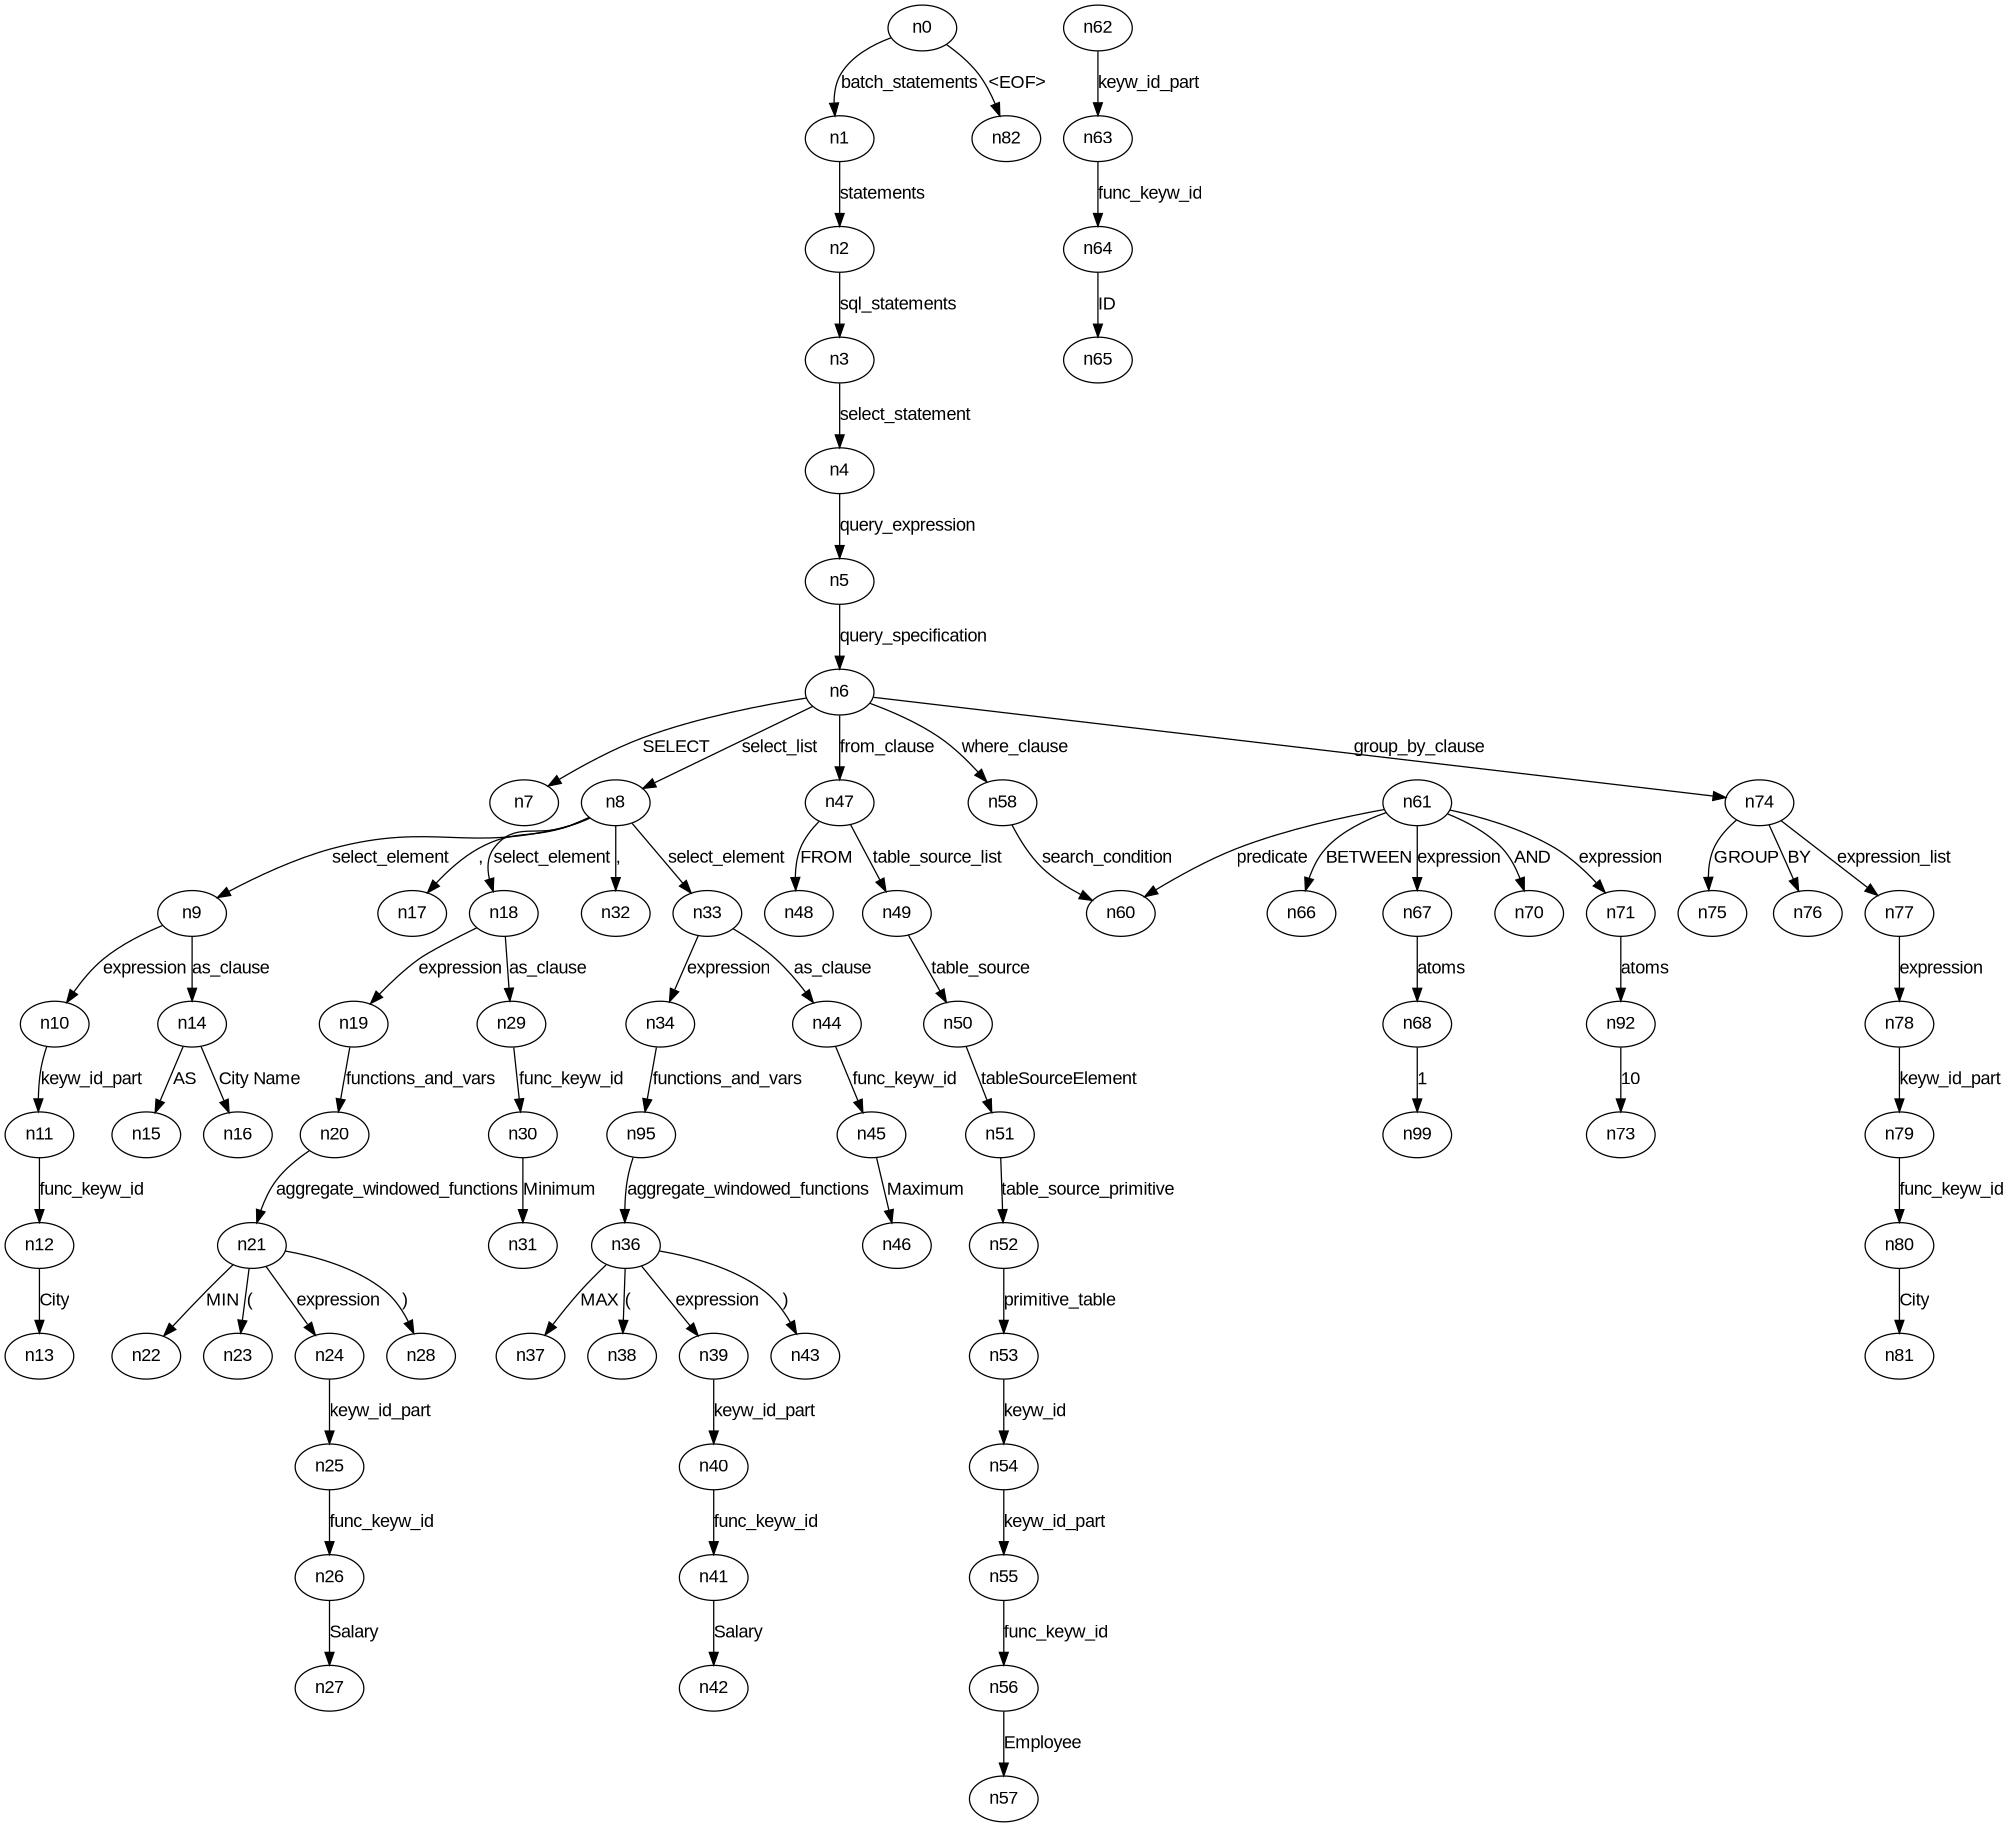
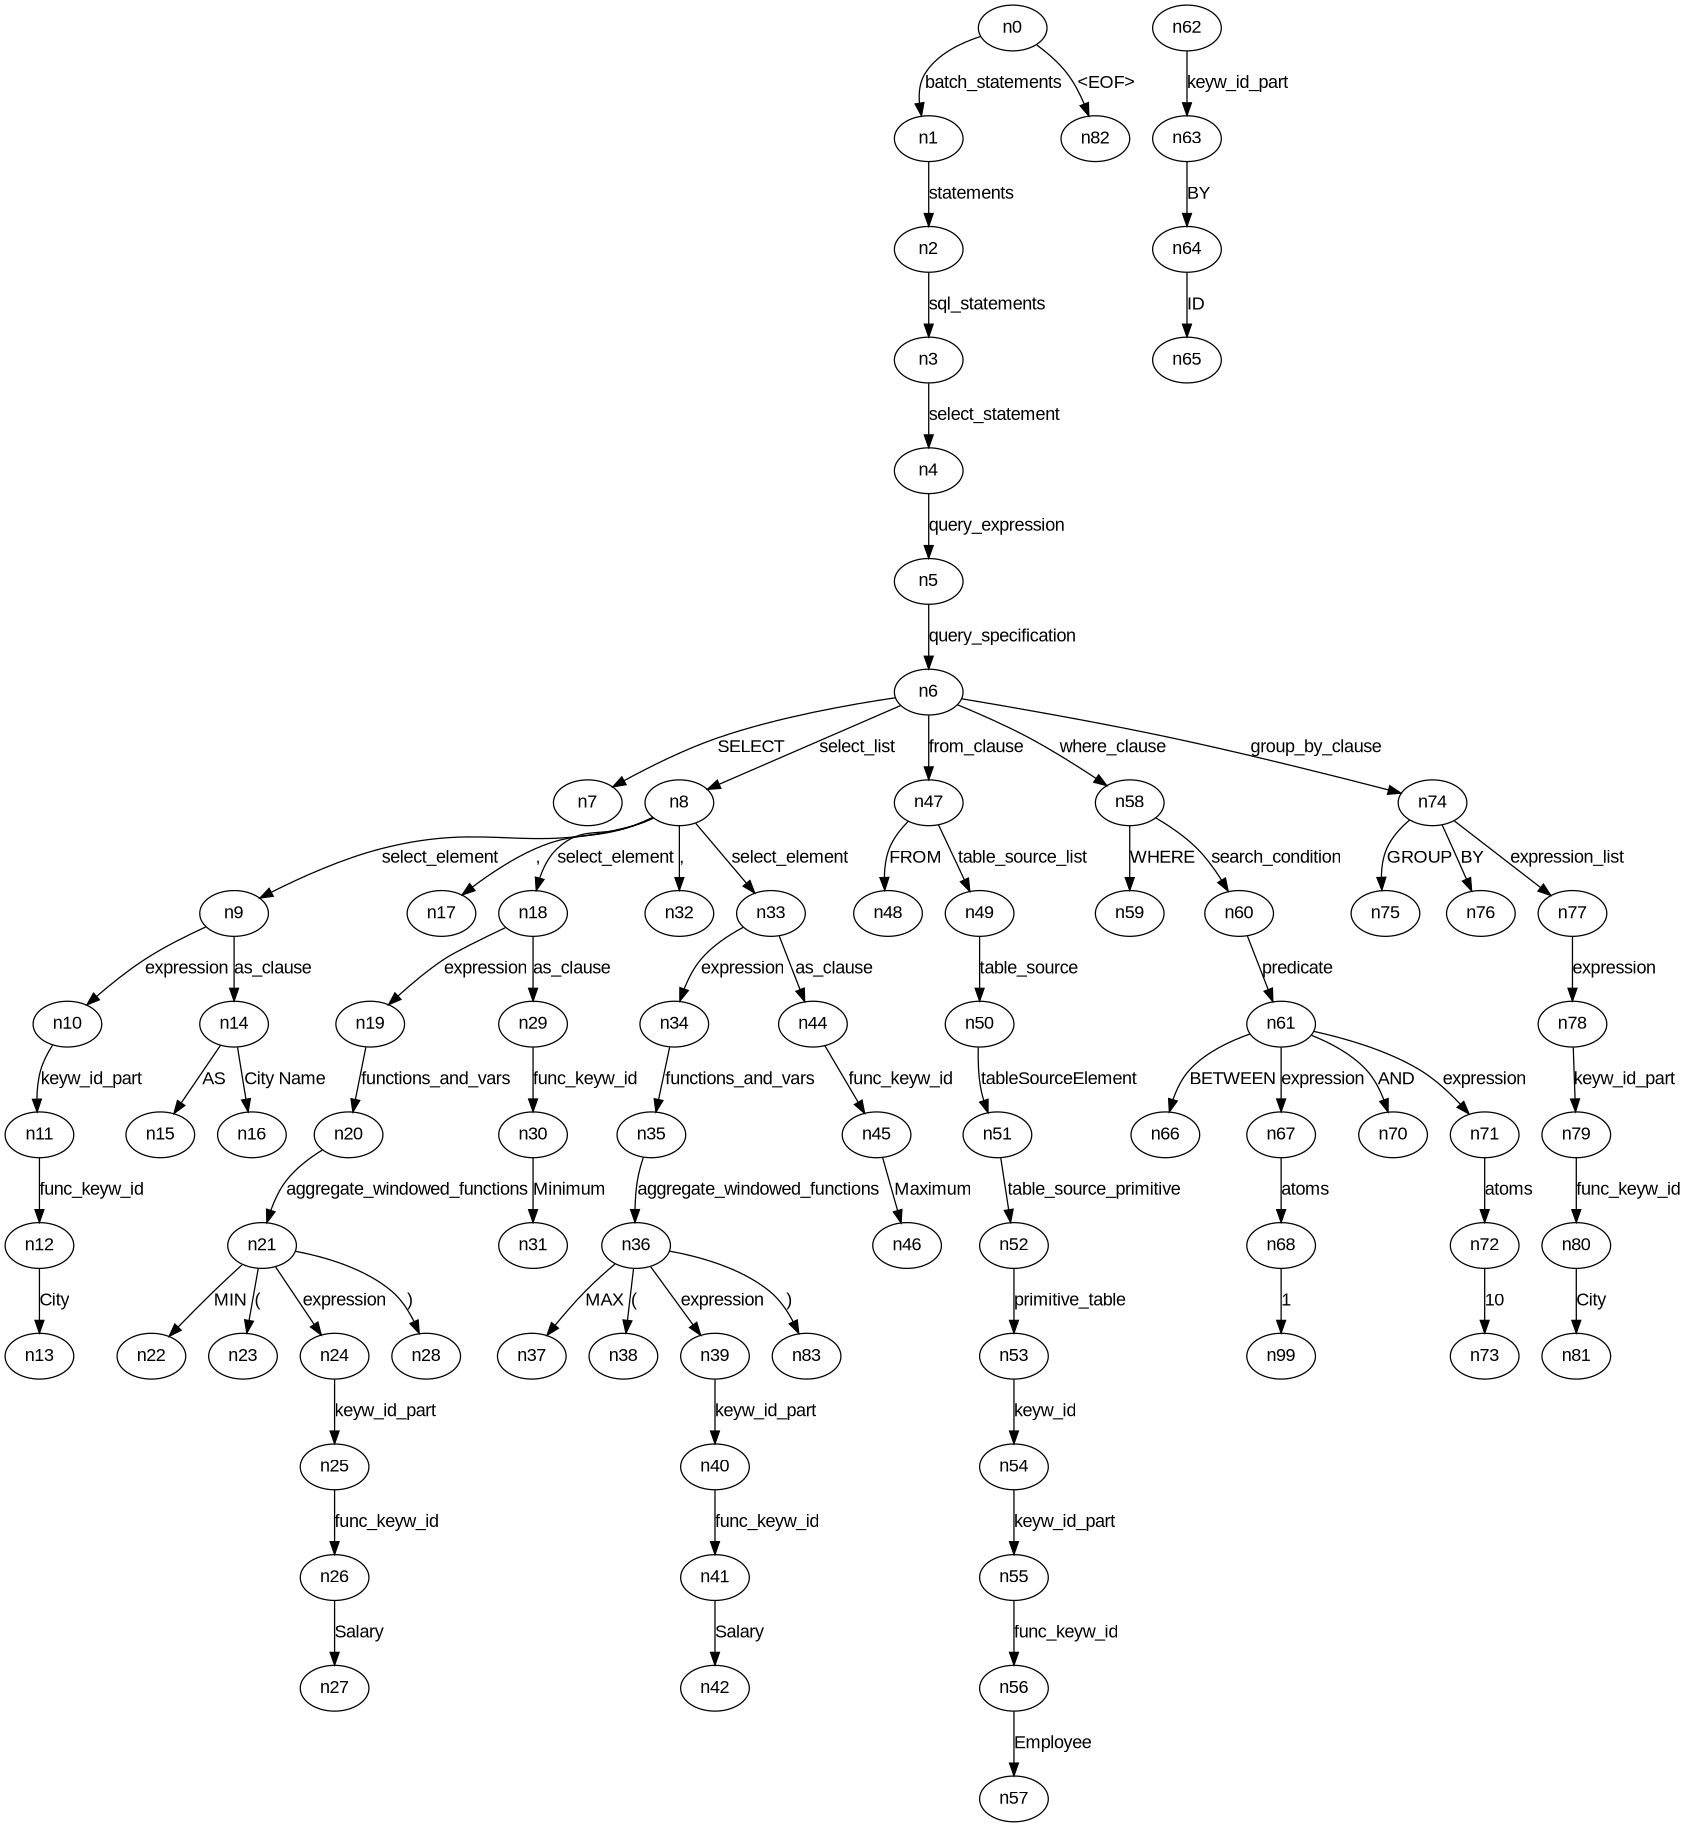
edge "n63" -> "n64": label "func_keyw_id" -> "BY"
edge "n61" -> "n60": reversed
node "n59": added
node "n92": label "n92" -> "n72"
node "n95": label "n95" -> "n35"
node "n43": label "n43" -> "n83"
